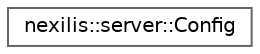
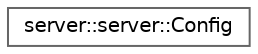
node "nexilis::server::Config": label "nexilis::server::Config" -> "server::server::Config"
